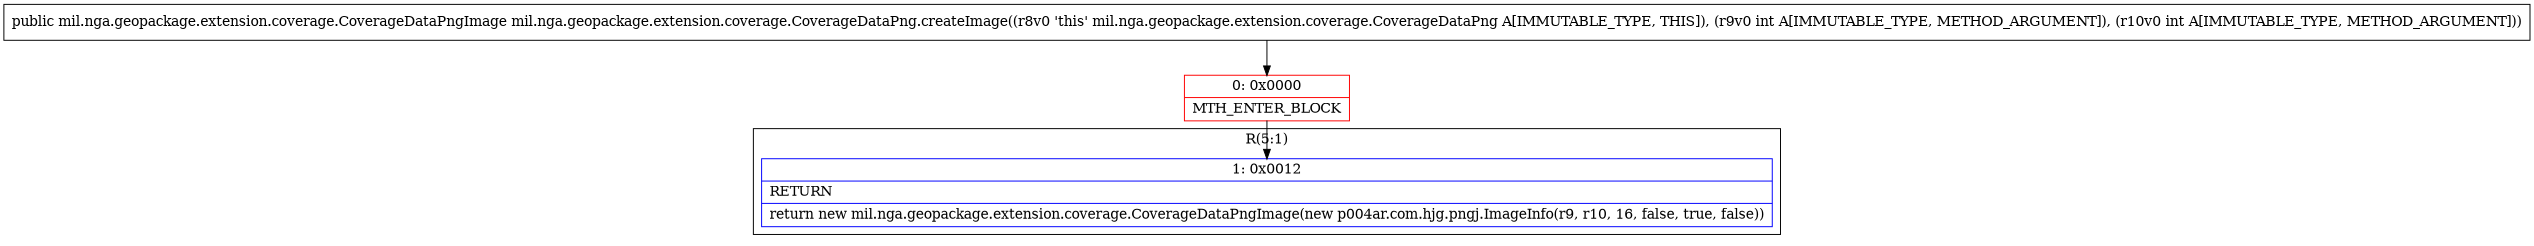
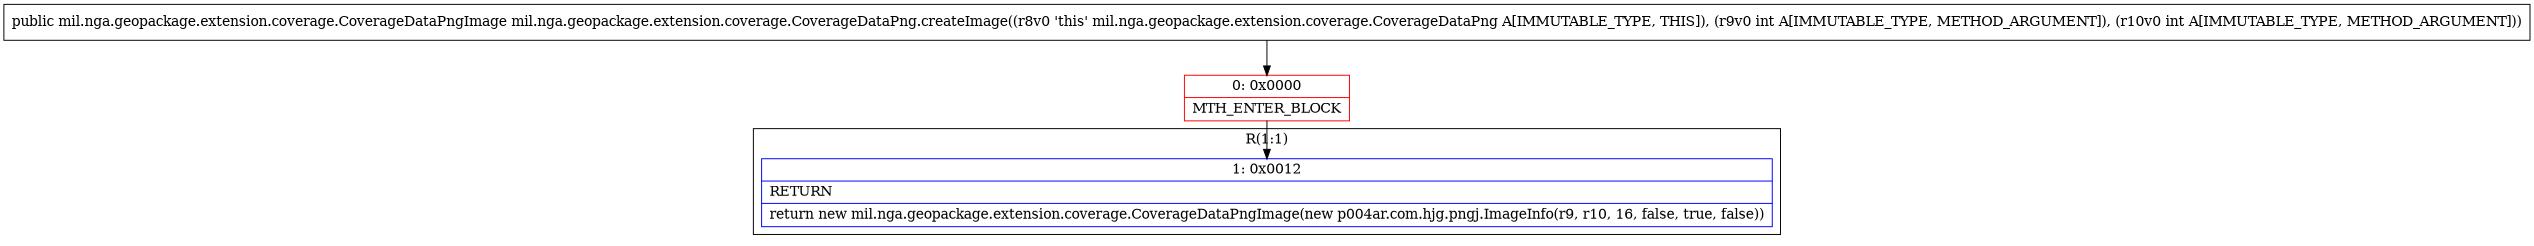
cluster "R(5:1)": label "R(5:1)" -> "R(1:1)"
